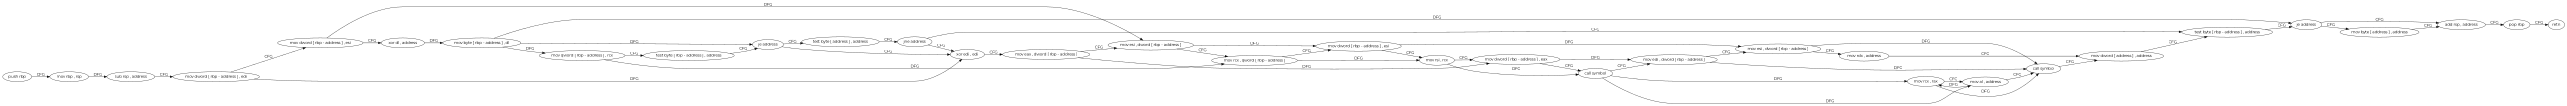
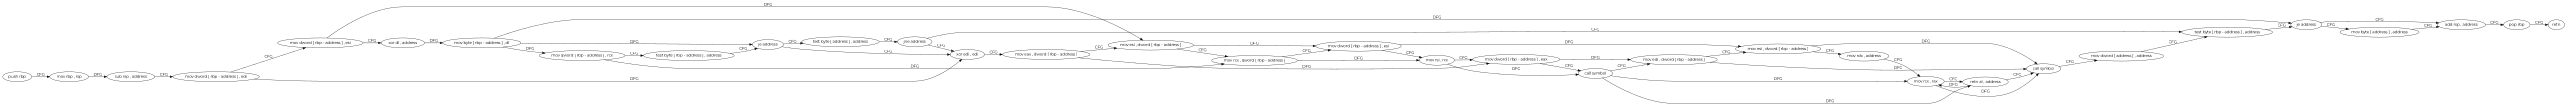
edge "mov rdx , address" -> "mov dword [ address ] , address": now "mov rdx , address" -> "mov rcx , rax"
node "mov al , address": label "mov al , address" -> "retn al , address"
